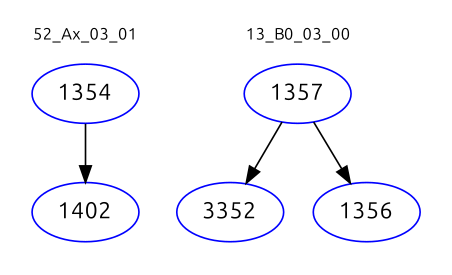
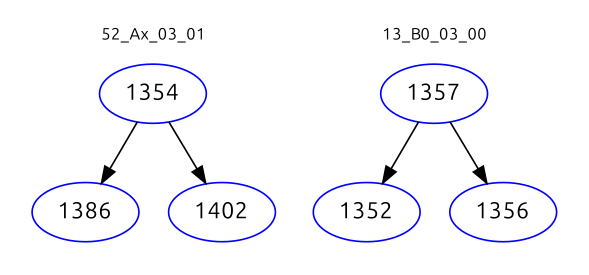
node "1386": added
node "3352": label "3352" -> "1352"
